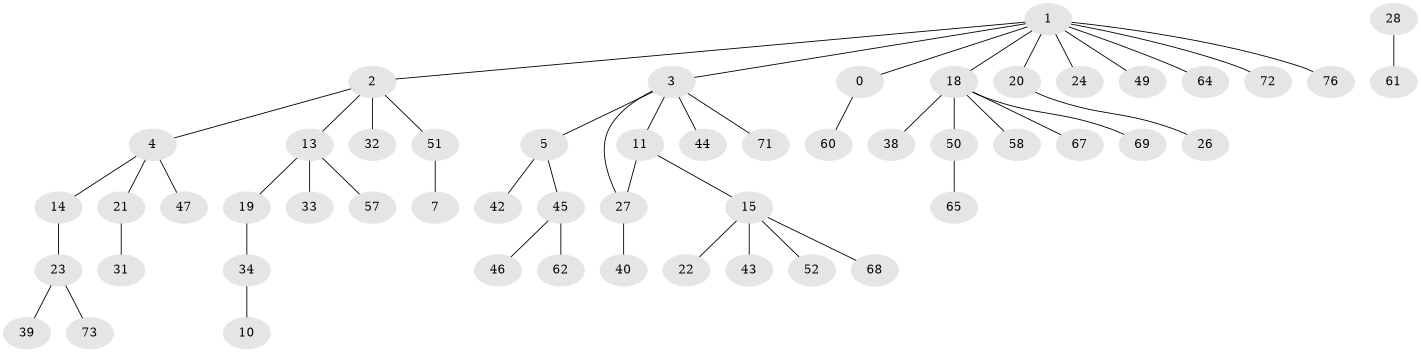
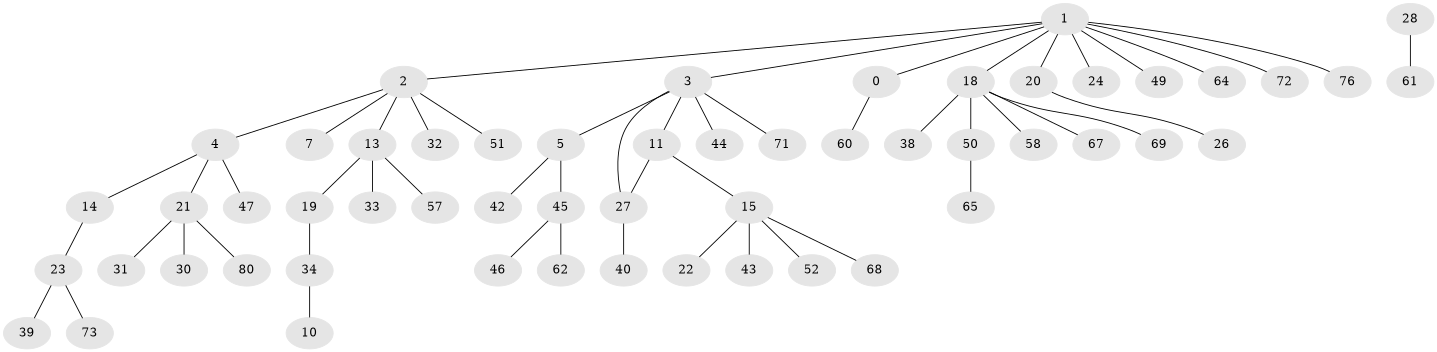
edge "51" -- "7": now "2" -- "7"
node "30": added
node "80": added
